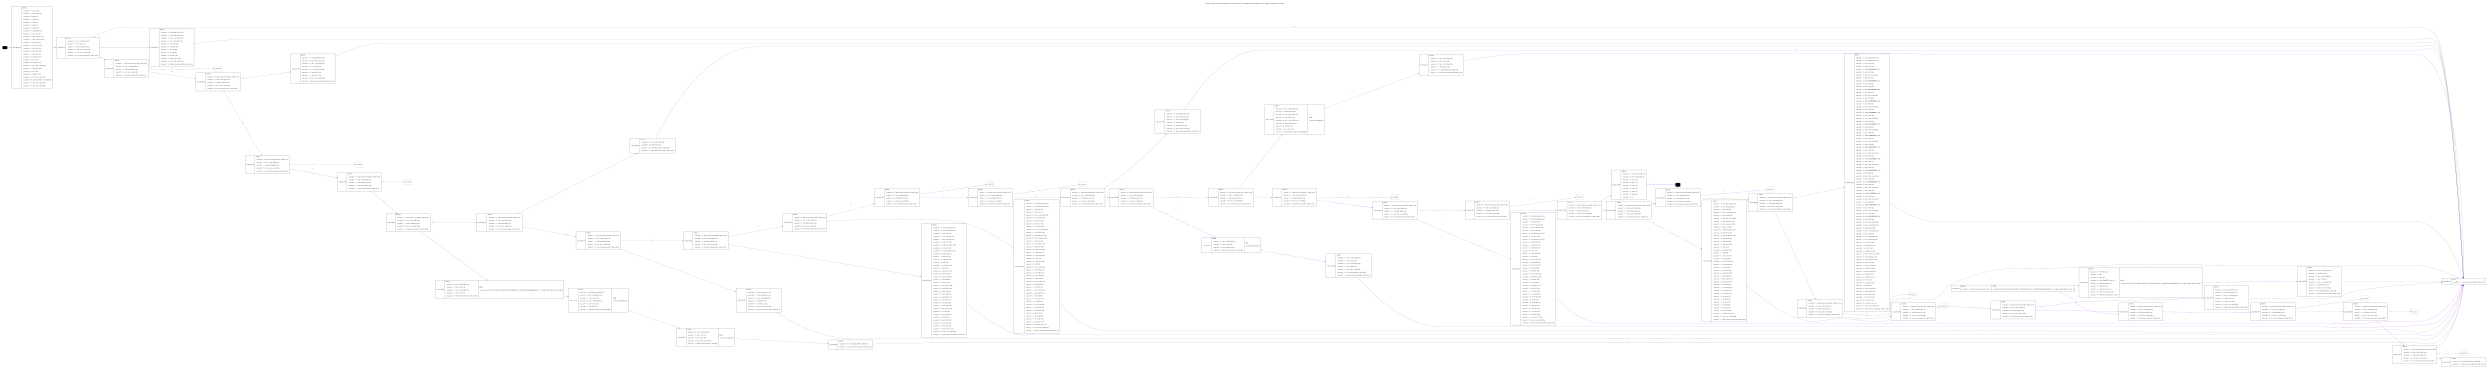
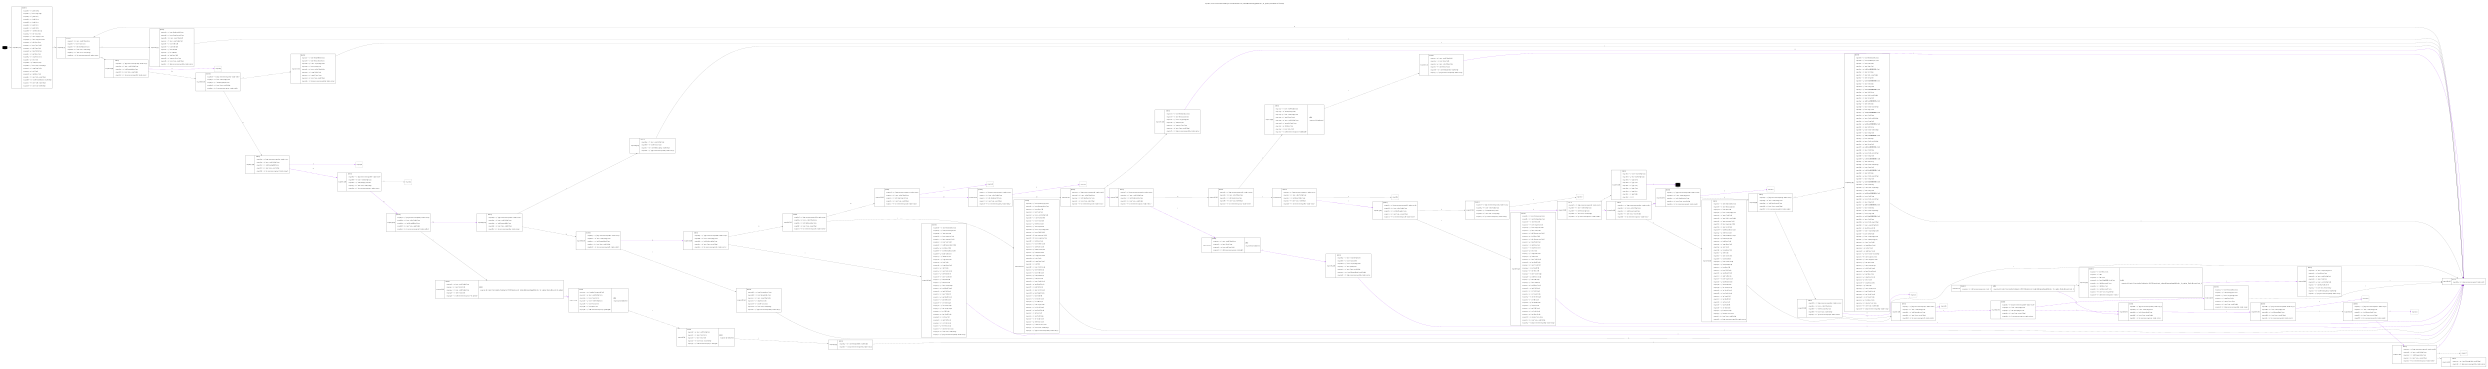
edge "0x4020f6" -> "0x401d93 [28]": now "0x401d77 [28]" -> "0x401d93 [28]"
